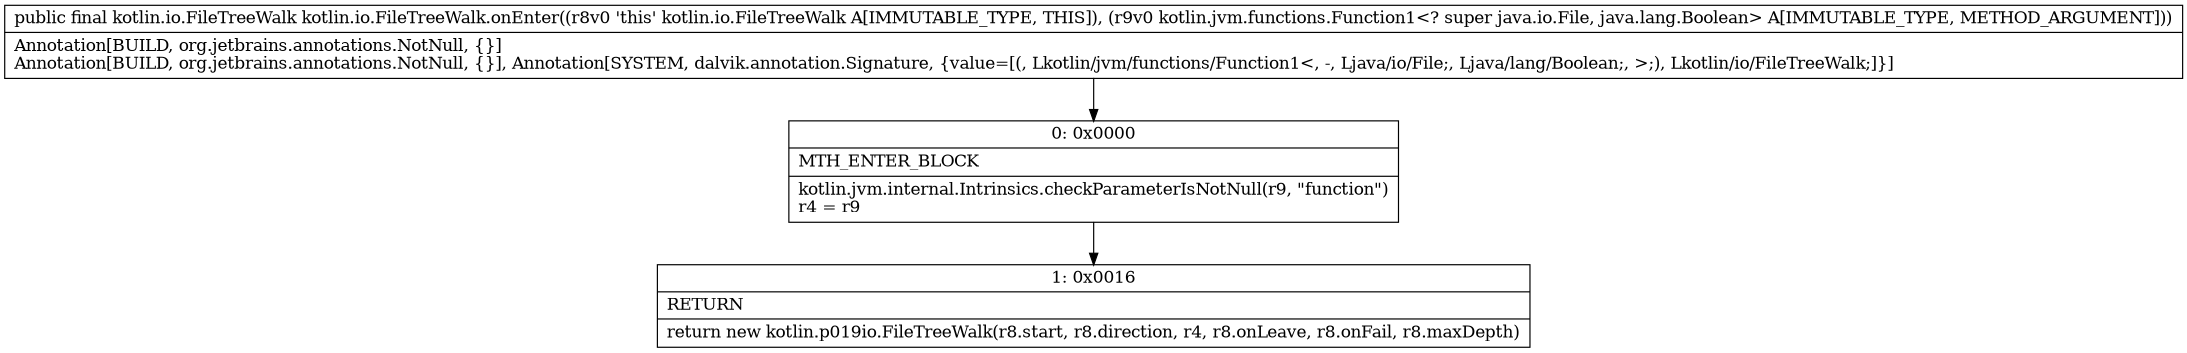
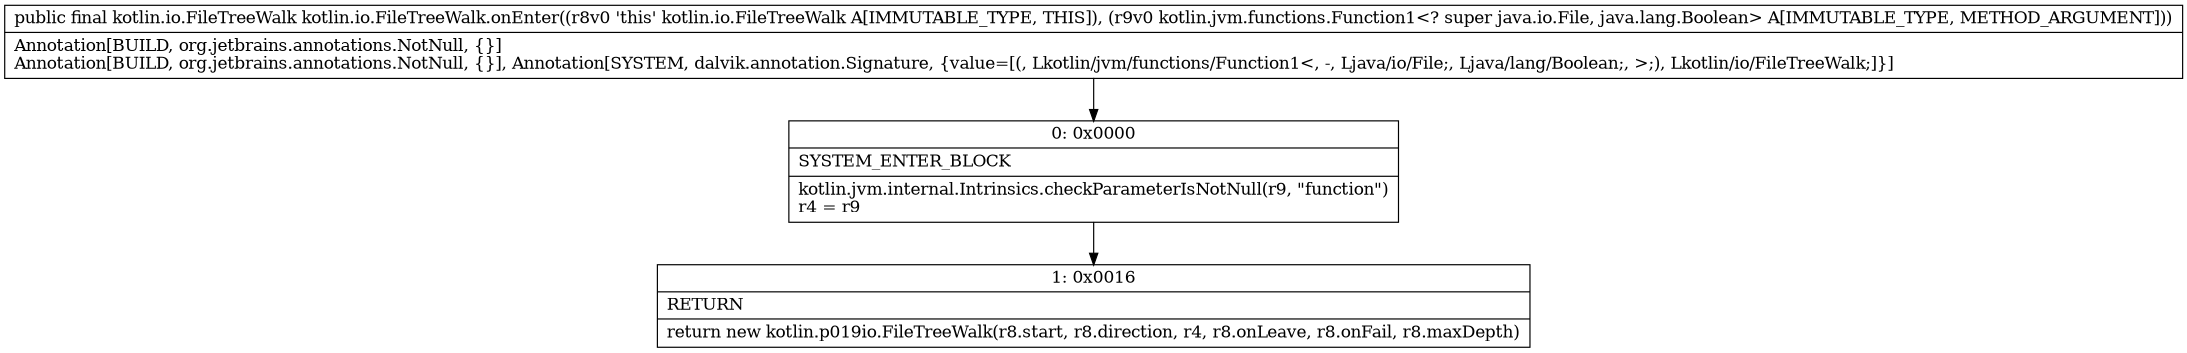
node "0: 0x0000": text "MTH_ENTER_BLOCK" -> "SYSTEM_ENTER_BLOCK"
